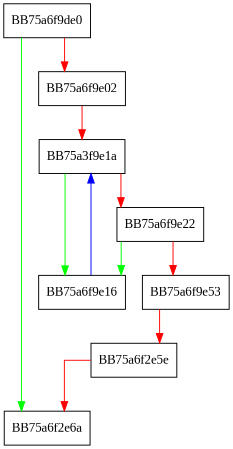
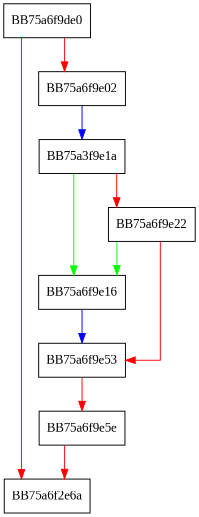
edge "BB75a6f9e02" -> "BB75a3f9e1a": color red -> blue
edge "BB75a6f9de0" -> "BB75a6f2e6a": color green -> red
edge "BB75a6f9e16" -> "BB75a3f9e1a": now "BB75a6f9e16" -> "BB75a6f9e53"
node "BB75a6f2e5e": label "BB75a6f2e5e" -> "BB75a6f9e5e"
